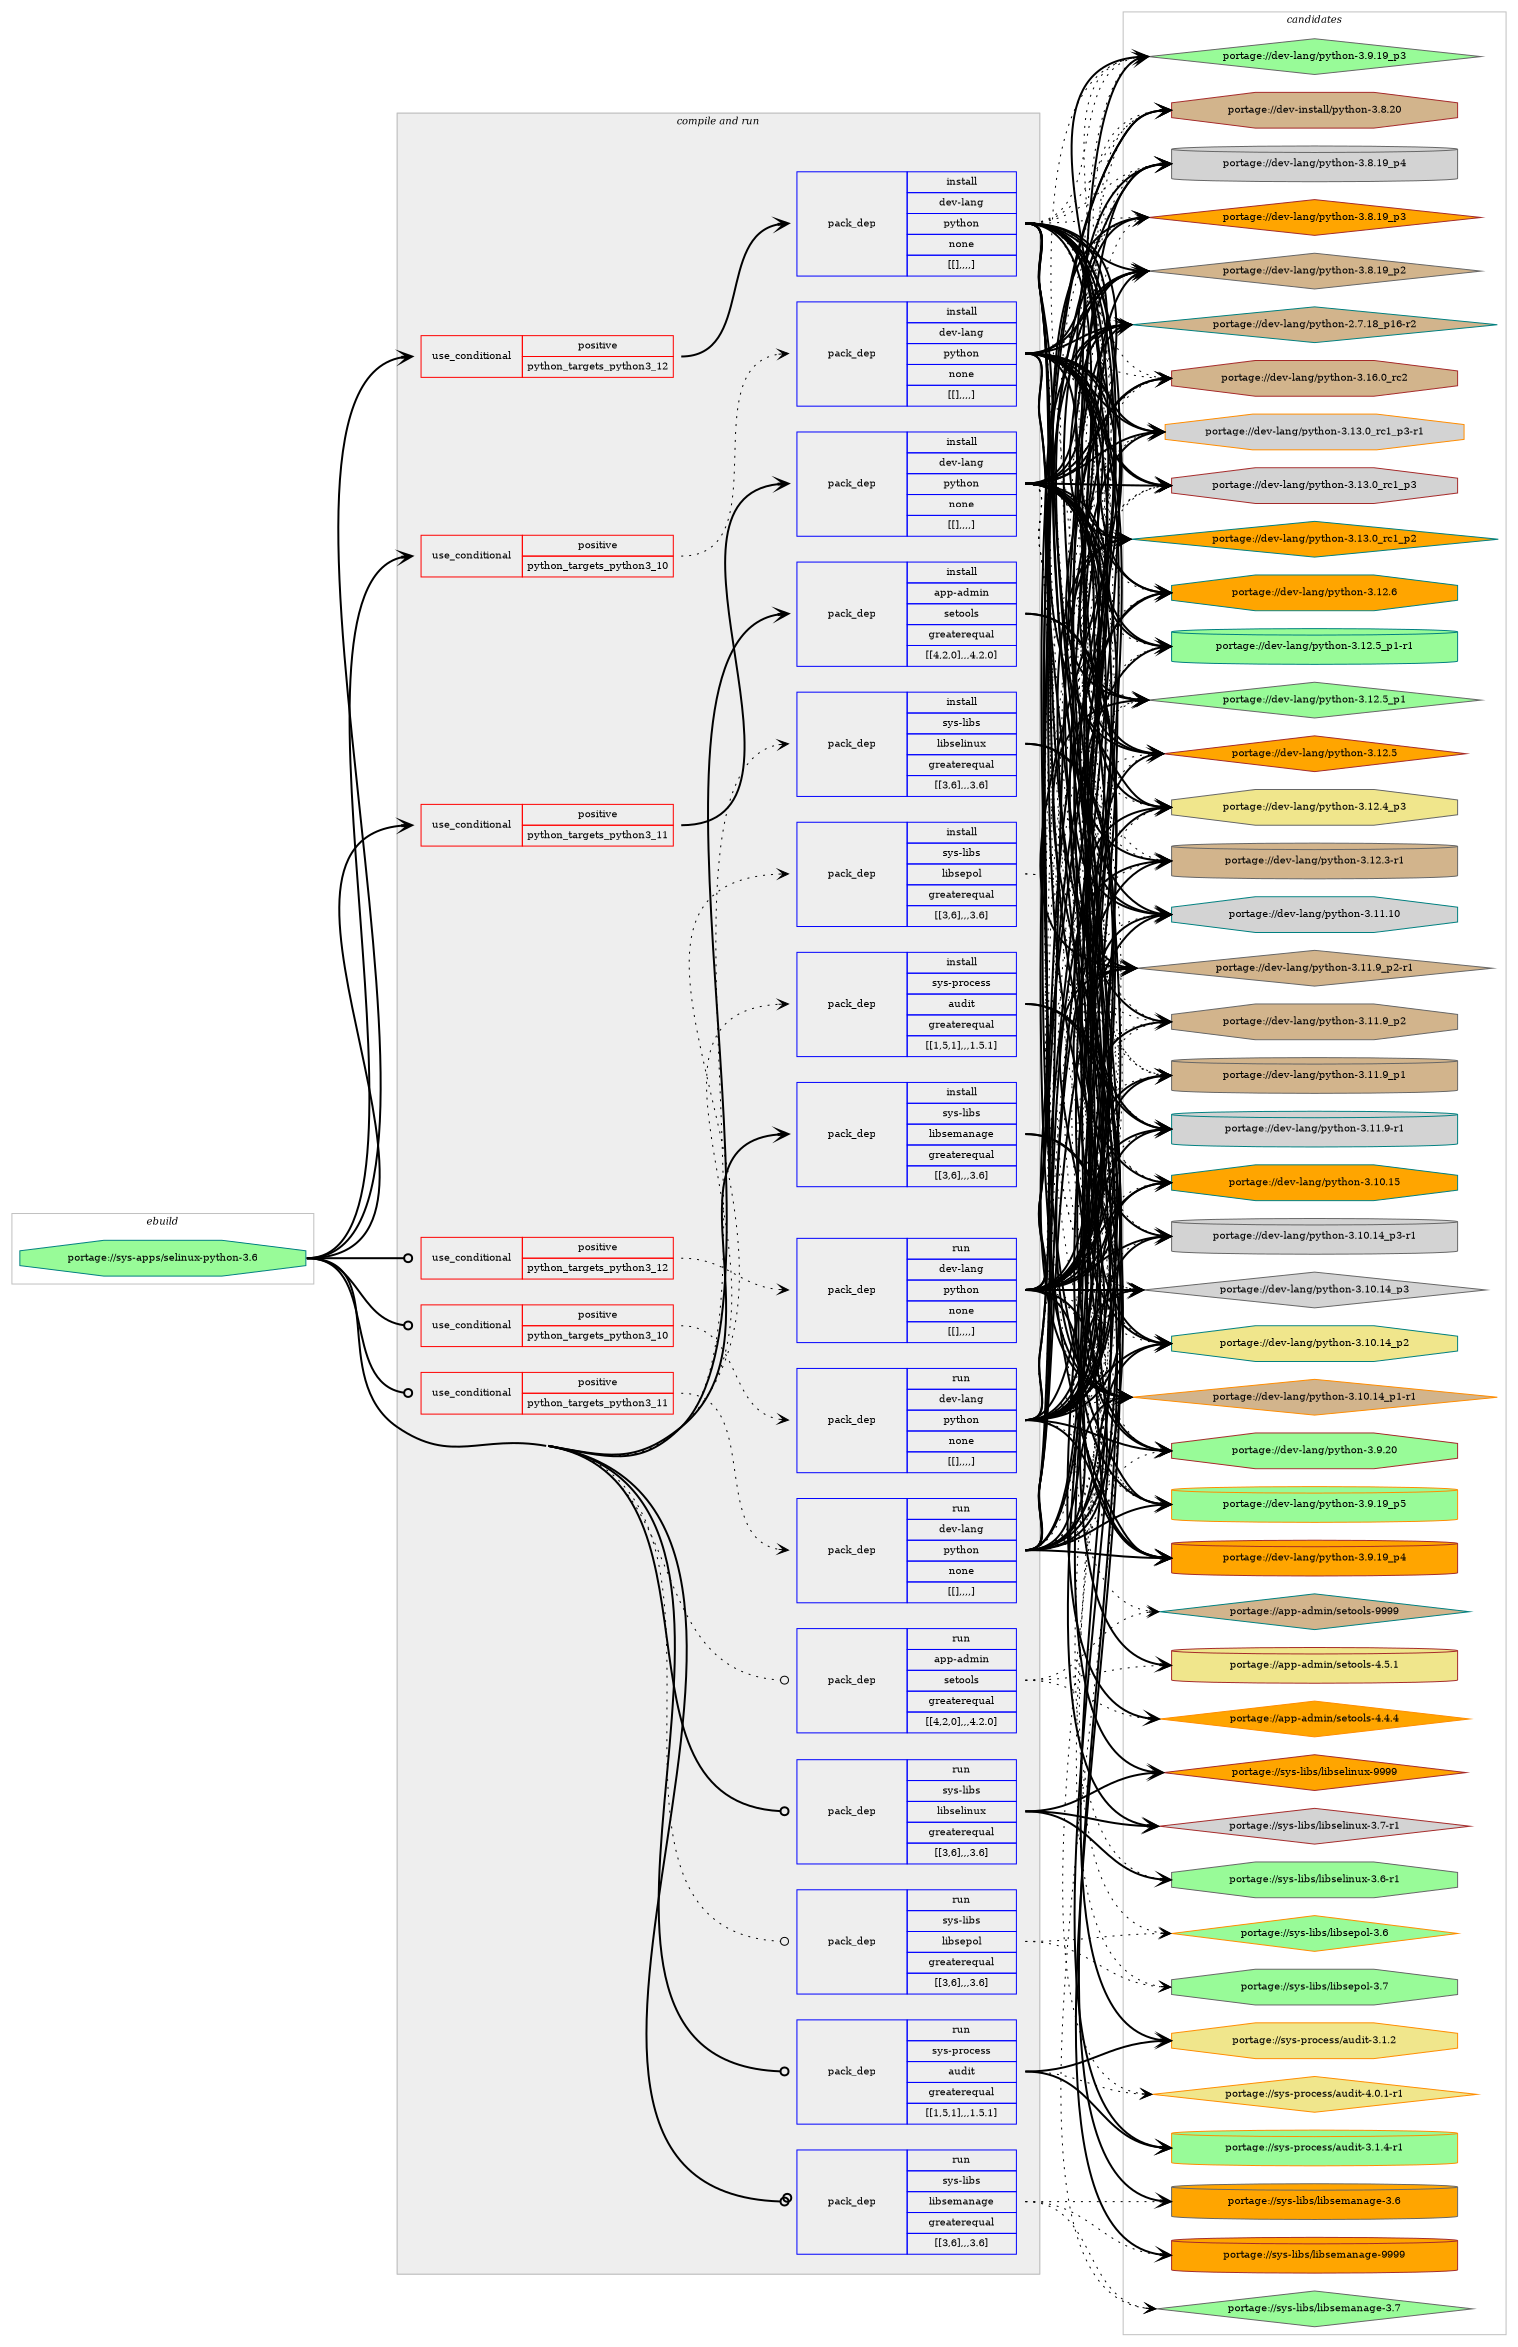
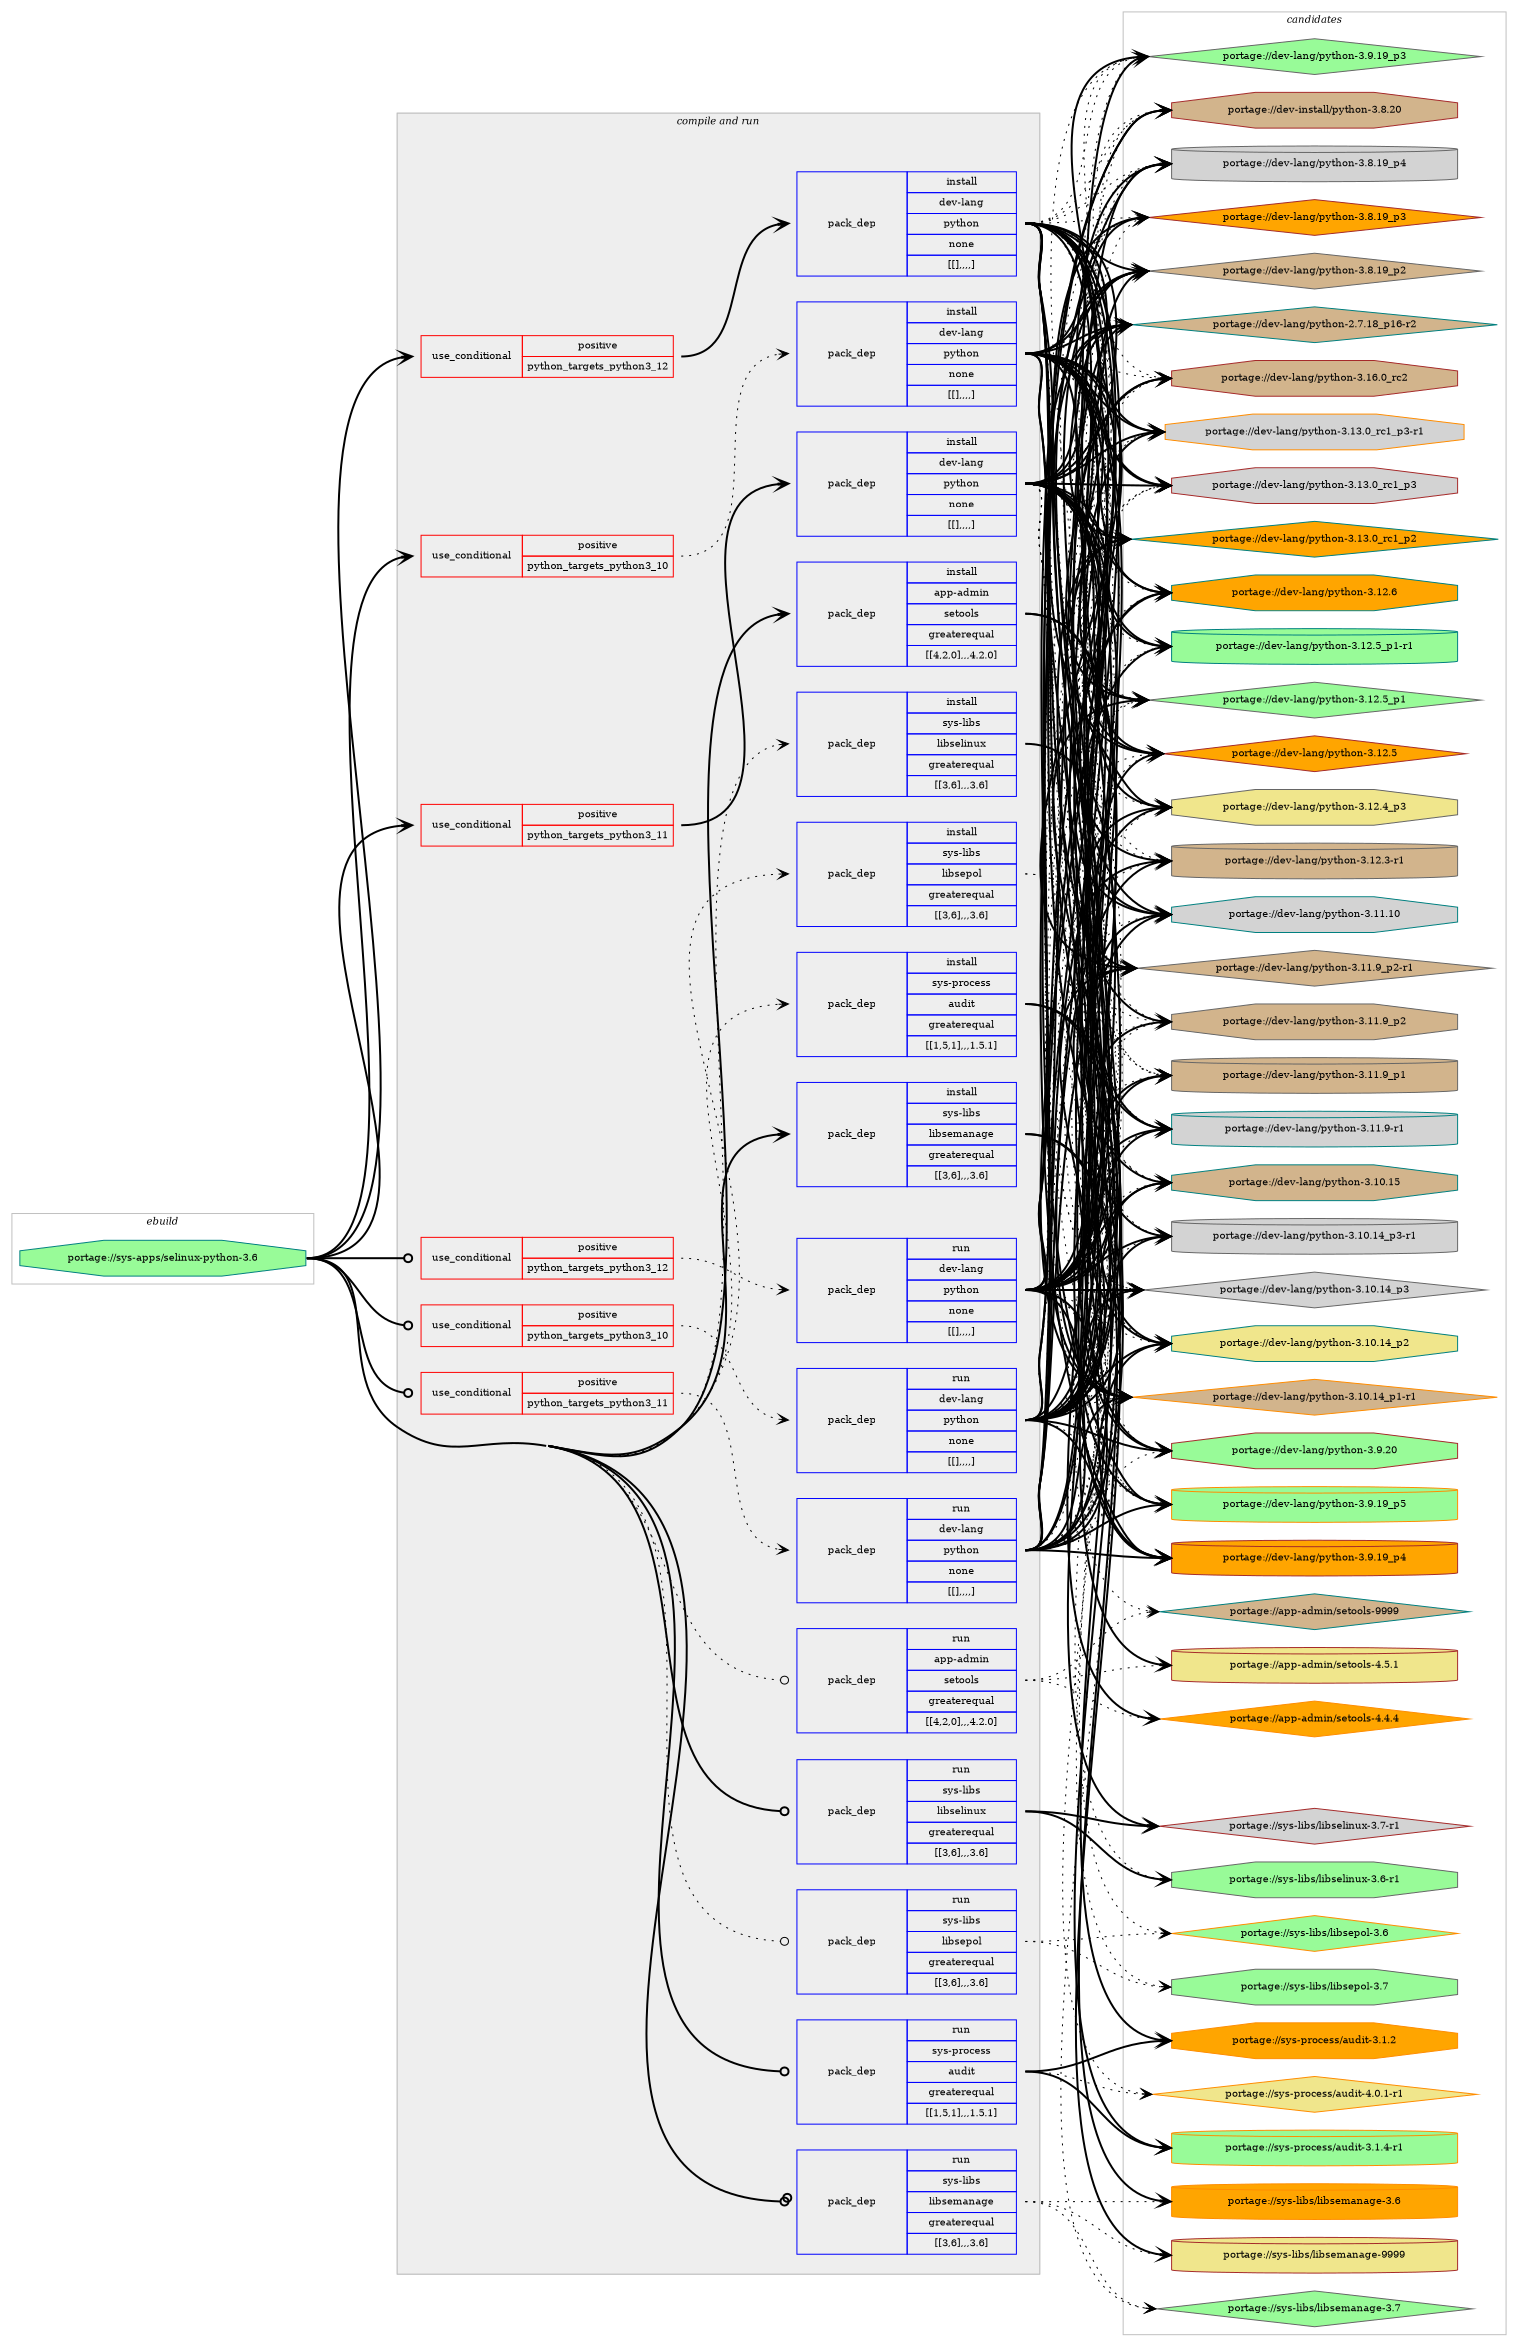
node "portage://dev-lang/python-3.10.15": fillcolor orange -> tan
node "portage://sys-libs/libselinux-9999": removed
node "portage://sys-process/audit-3.1.2": fillcolor khaki -> orange
node "portage://sys-libs/libsemanage-3.6": color gray40 -> darkorange
node "portage://sys-libs/libsemanage-9999": fillcolor orange -> khaki
